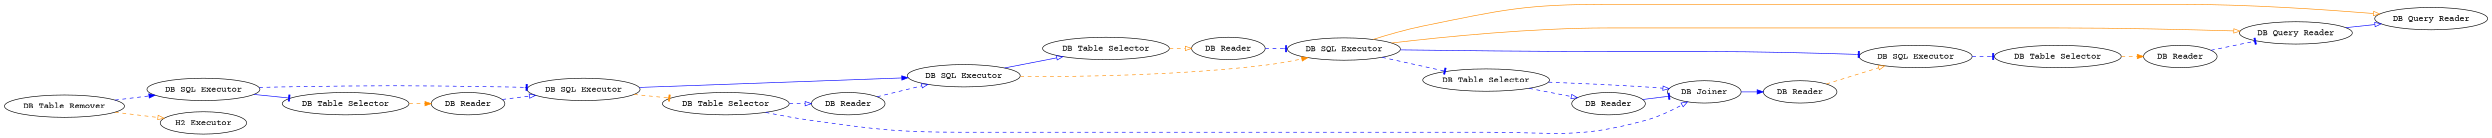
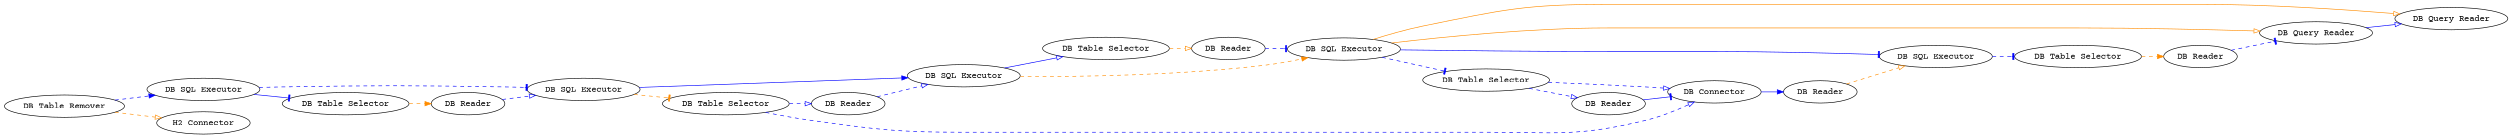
node "DB Joiner": label "DB Joiner" -> "DB Connector"
node "H2 Executor": label "H2 Executor" -> "H2 Connector"
